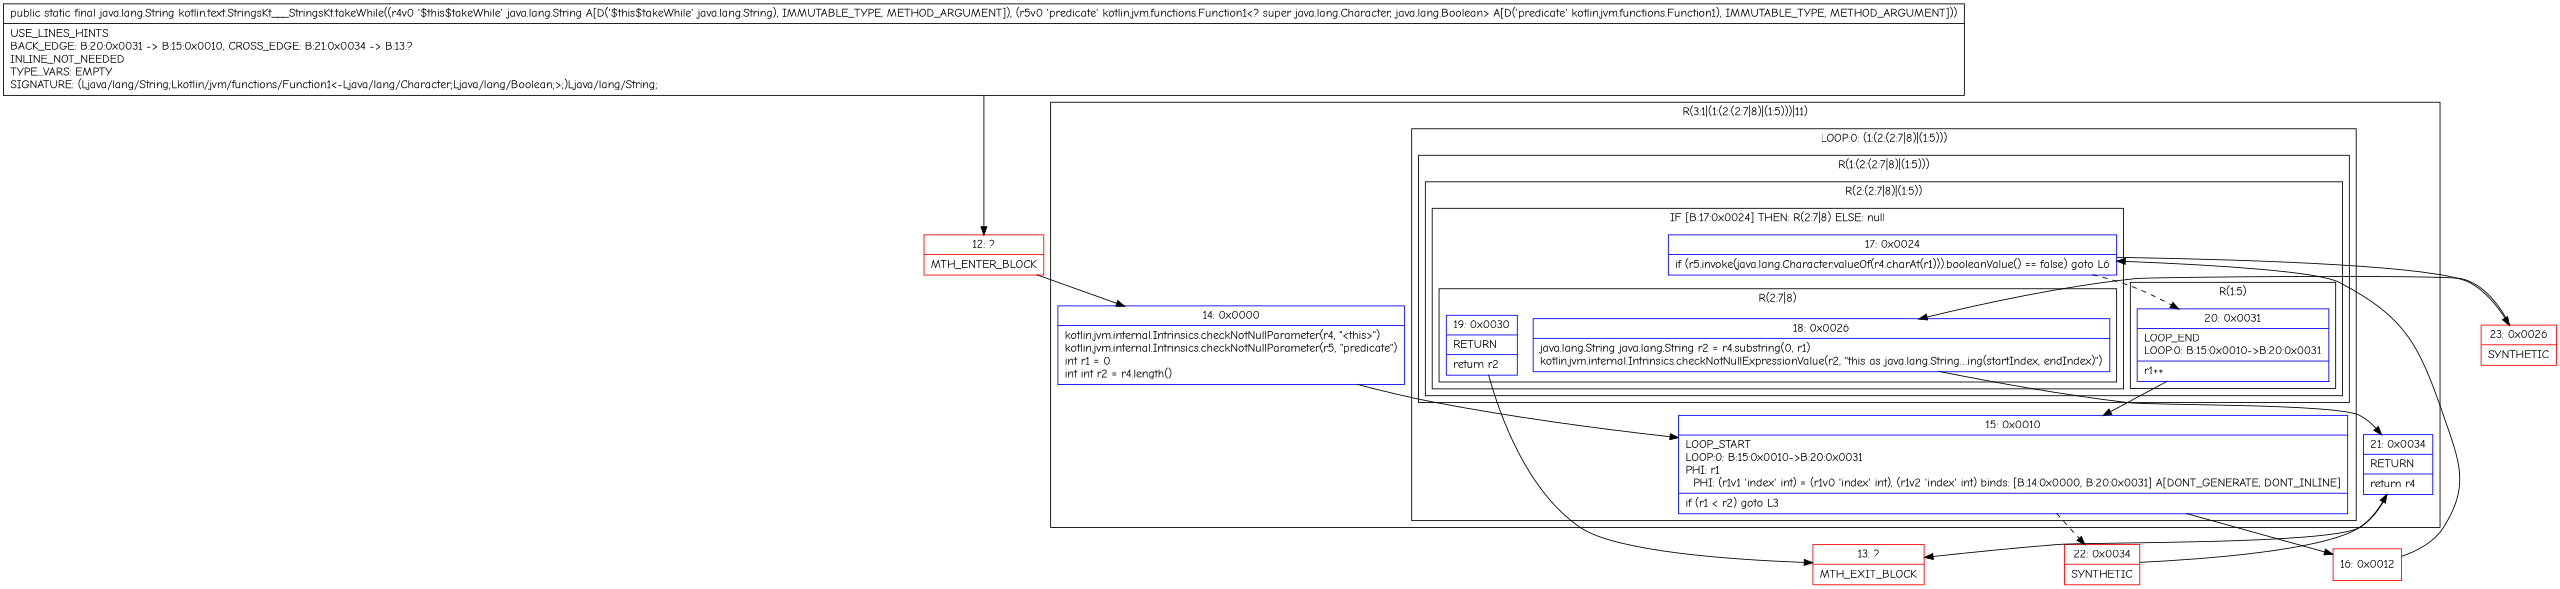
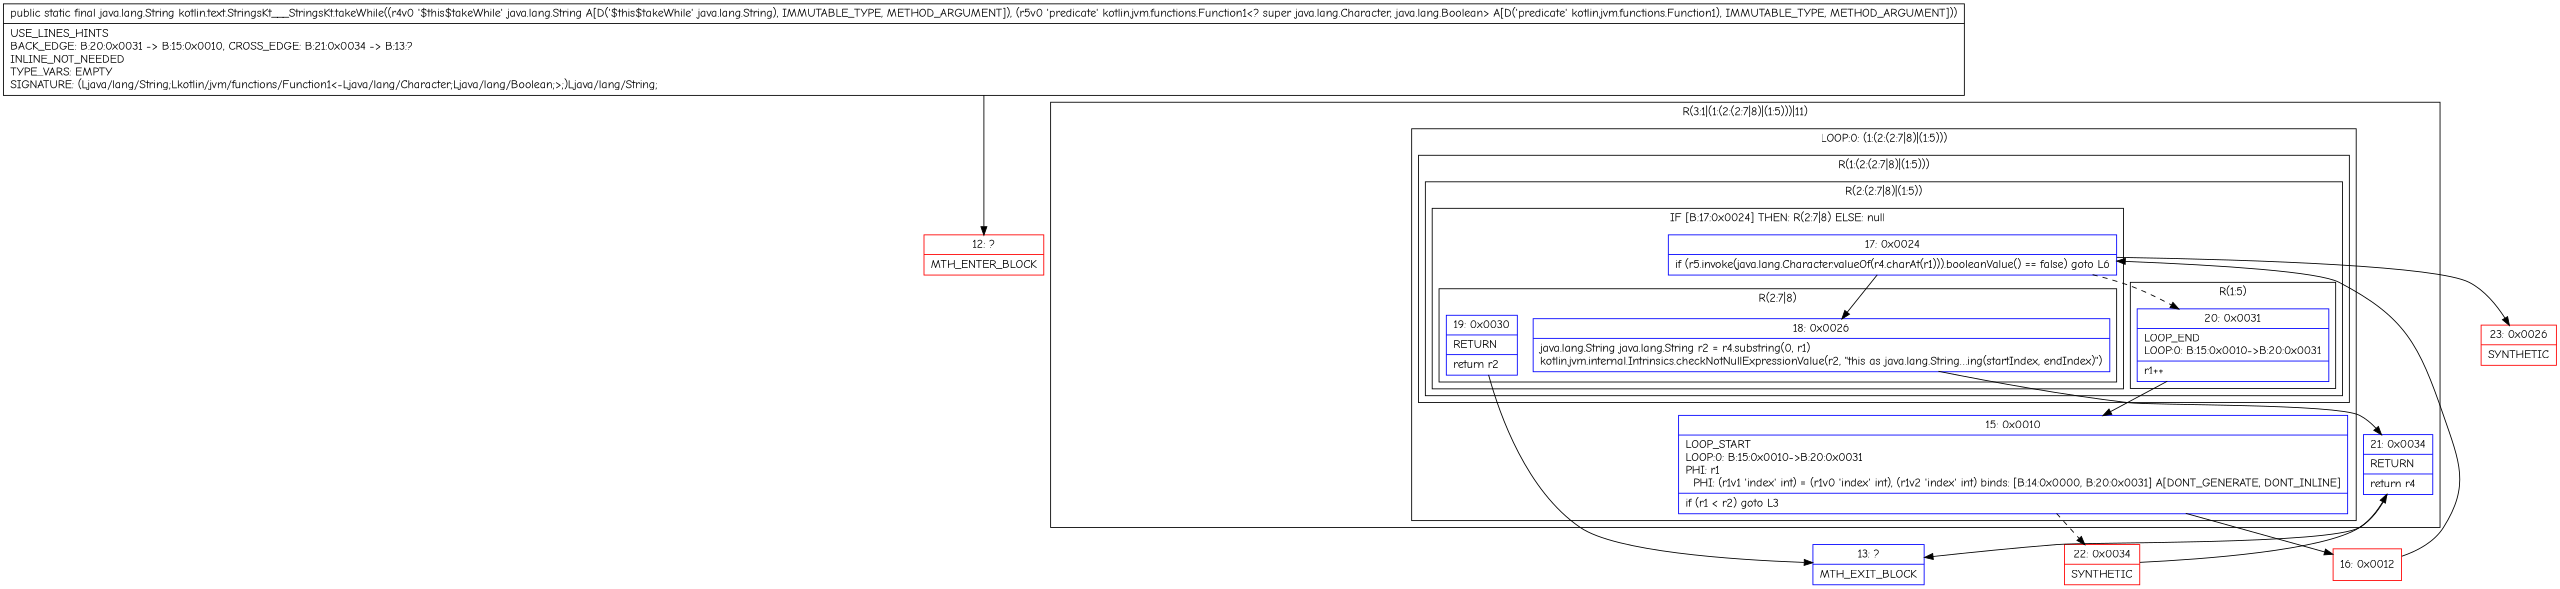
edge "23: 0x0026" -> "18: 0x0026": now "17: 0x0024" -> "18: 0x0026"
node "14: 0x0000": removed
node "13: ?": color red -> blue
